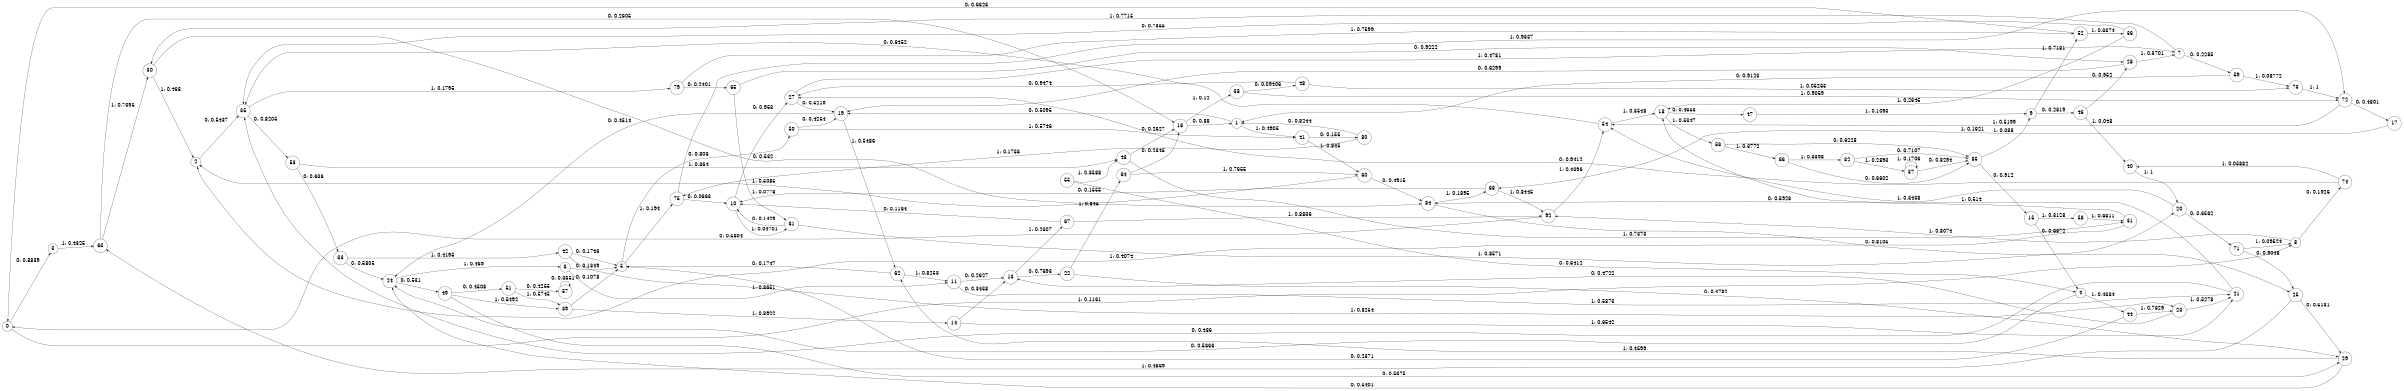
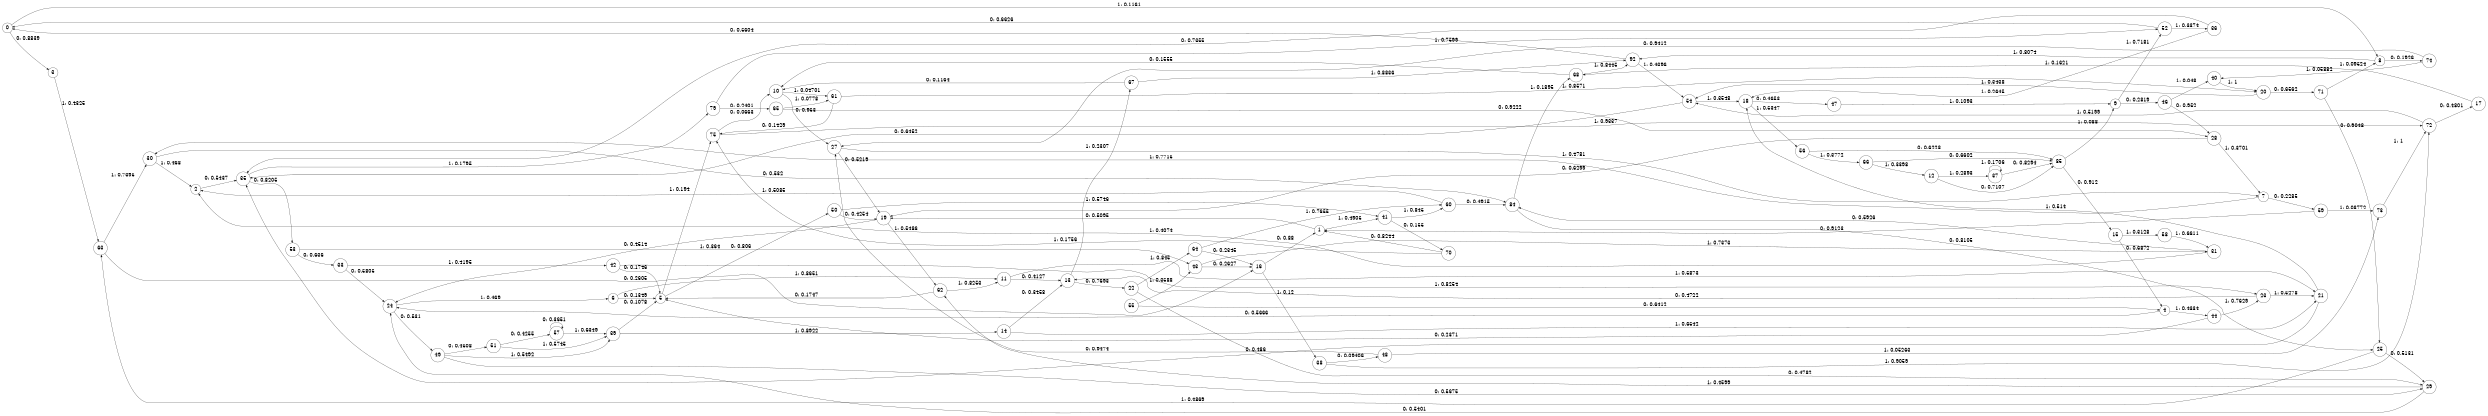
node "80": label "80" -> "70"
node "32": label "32" -> "12"
edge "61" -> "10": now "61" -> "75"
edge "11" -> "13": label "0: 0.2627   " -> "0: 0.4127   "
edge "57" -> "39": added, label "1: 0.6349"
